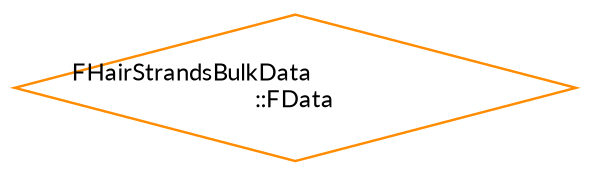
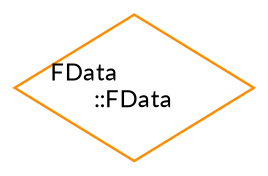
node "FHairStrandsBulkData ::FData": label "FHairStrandsBulkData ::FData" -> "FData ::FData"
